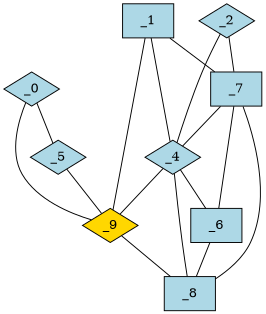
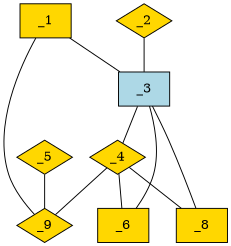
node "_1": fillcolor lightblue -> gold
node "_2": fillcolor lightblue -> gold
edge "_2" -- "_4": removed
node "_0": removed
node "_7": label "_7" -> "_3"
edge "_1" -- "_4": removed
node "_5": fillcolor lightblue -> gold
node "_4": fillcolor lightblue -> gold
node "_6": fillcolor lightblue -> gold
edge "_9" -- "_8": removed
edge "_6" -- "_8": removed
node "_8": fillcolor lightblue -> gold
